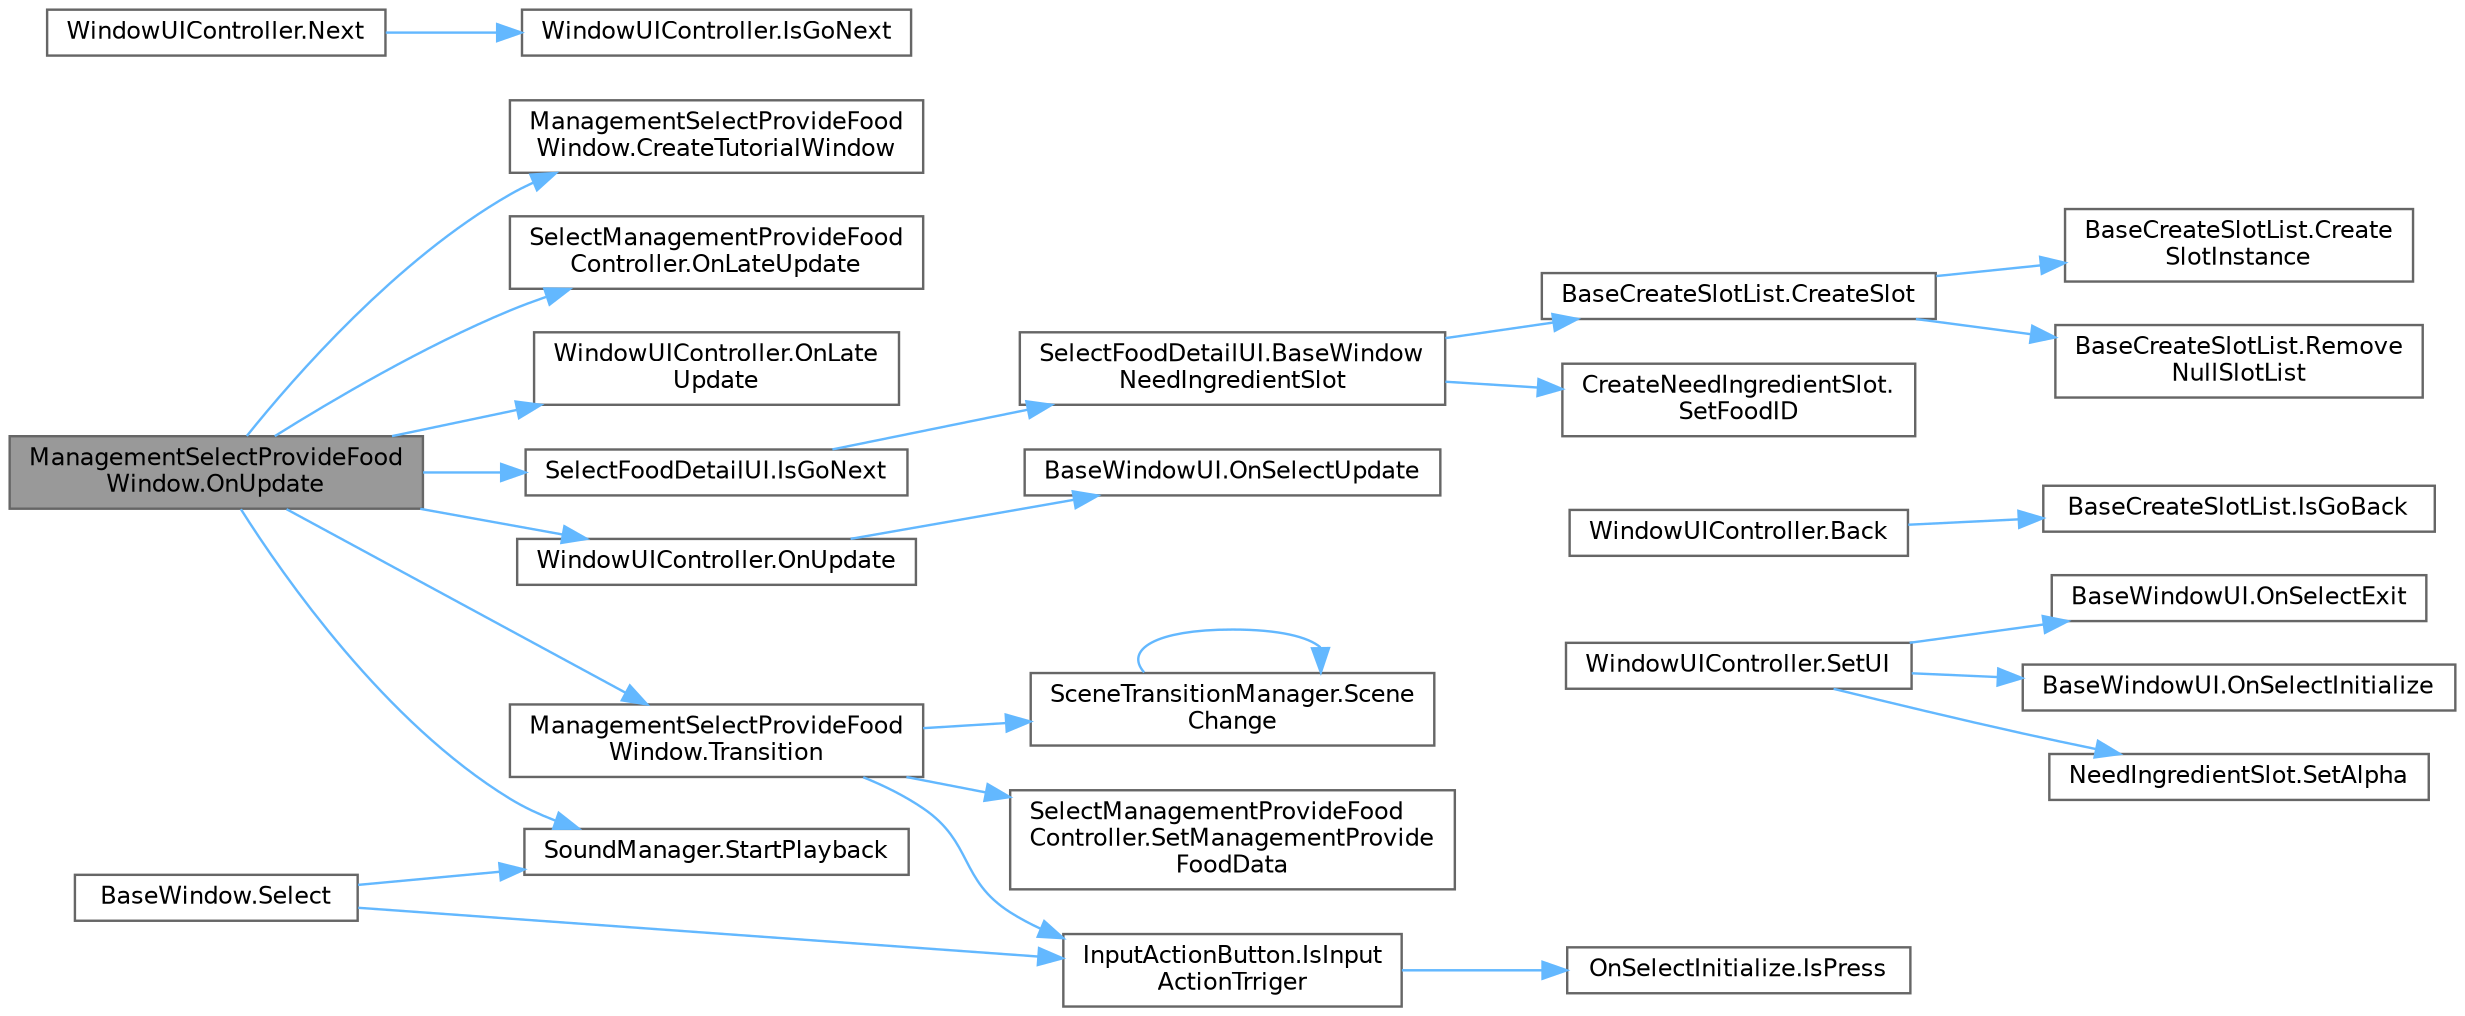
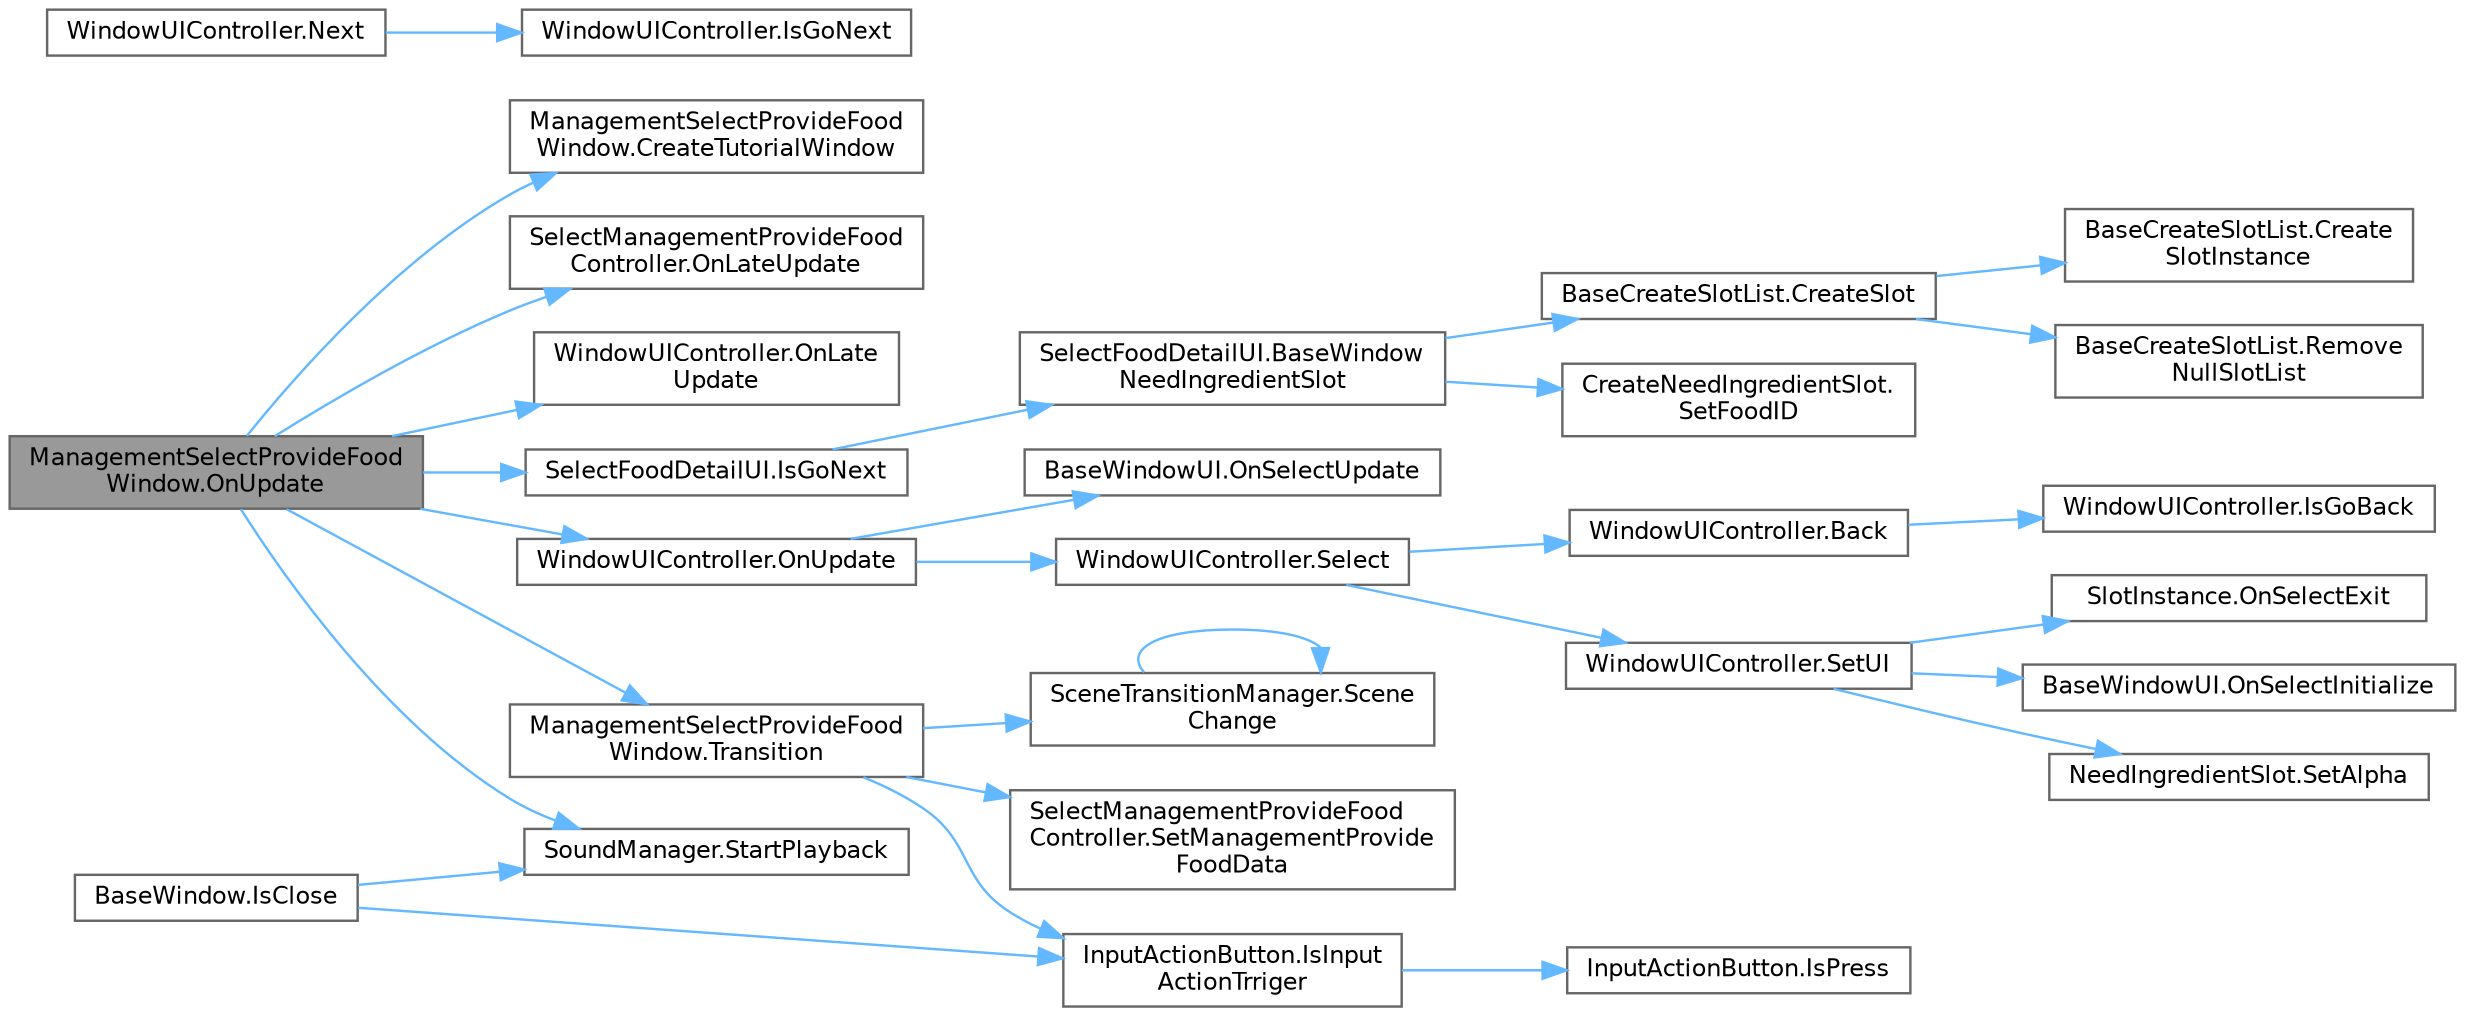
node "BaseCreateSlotList.IsGoBack": label "BaseCreateSlotList.IsGoBack" -> "WindowUIController.IsGoBack"
node "WindowUIController.Select": added
node "BaseWindowUI.OnSelectExit": label "BaseWindowUI.OnSelectExit" -> "SlotInstance.OnSelectExit"
node "BaseWindow.Select": label "BaseWindow.Select" -> "BaseWindow.IsClose"
node "OnSelectInitialize.IsPress": label "OnSelectInitialize.IsPress" -> "InputActionButton.IsPress"
